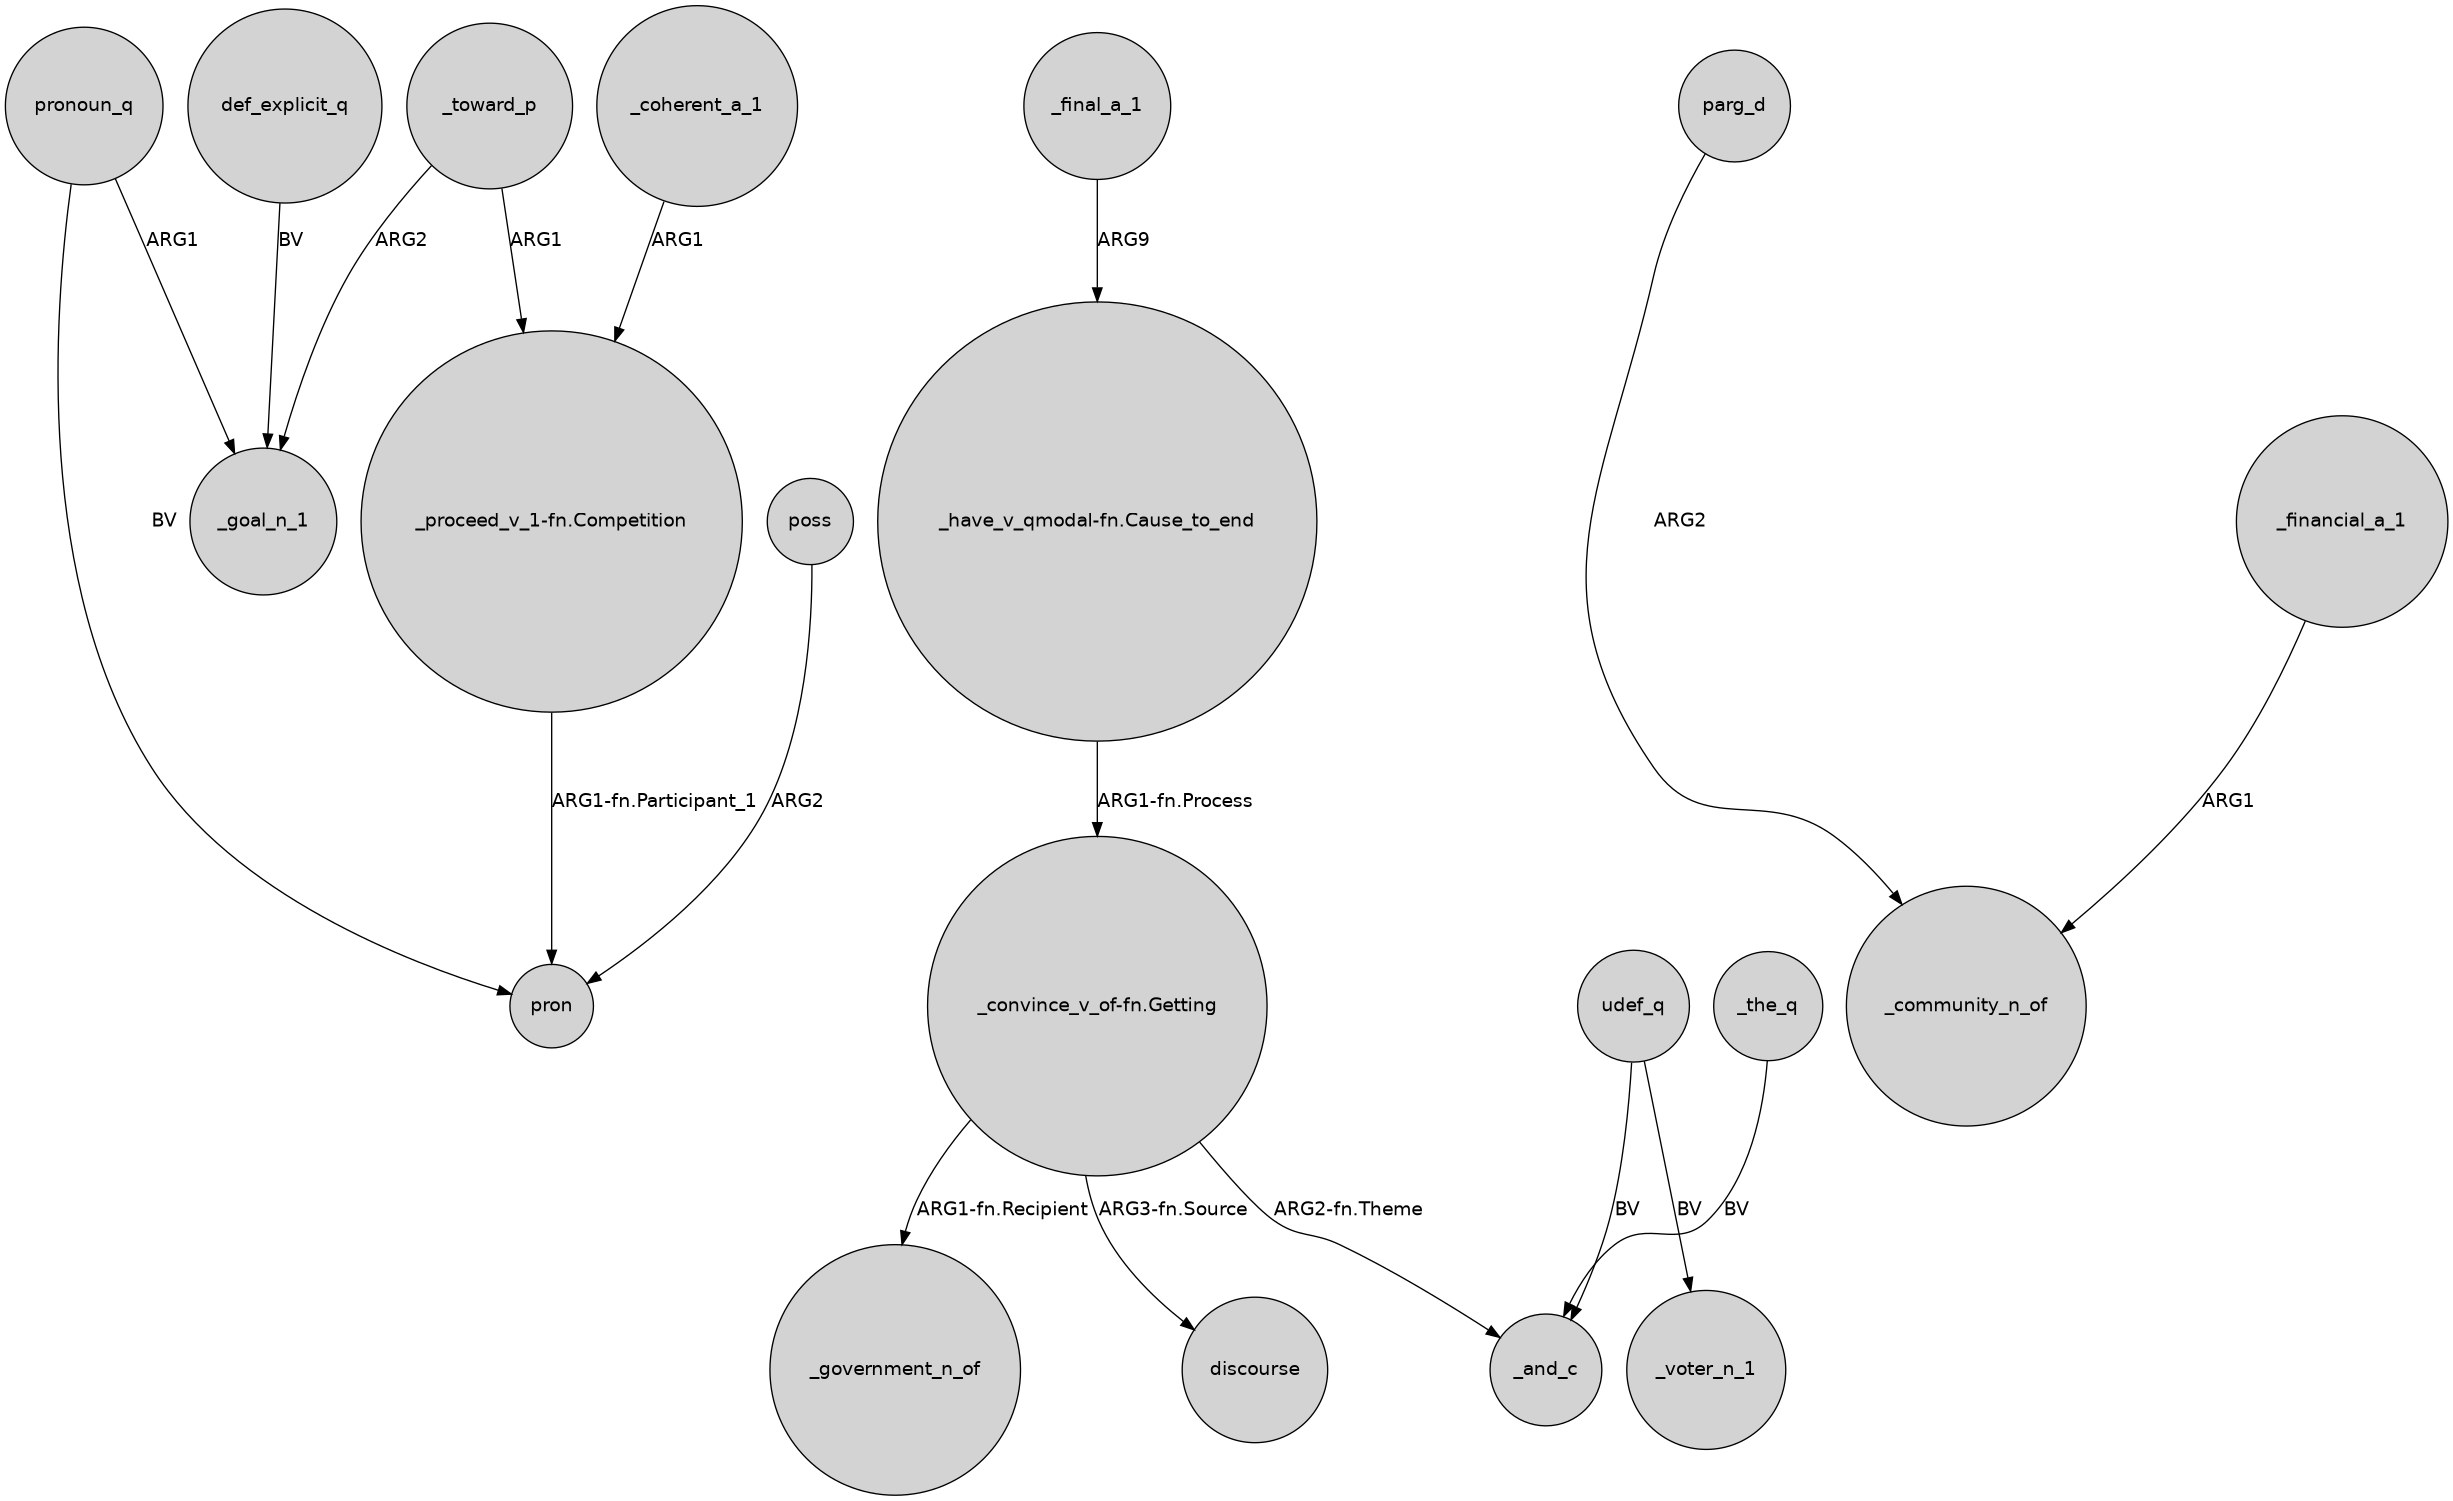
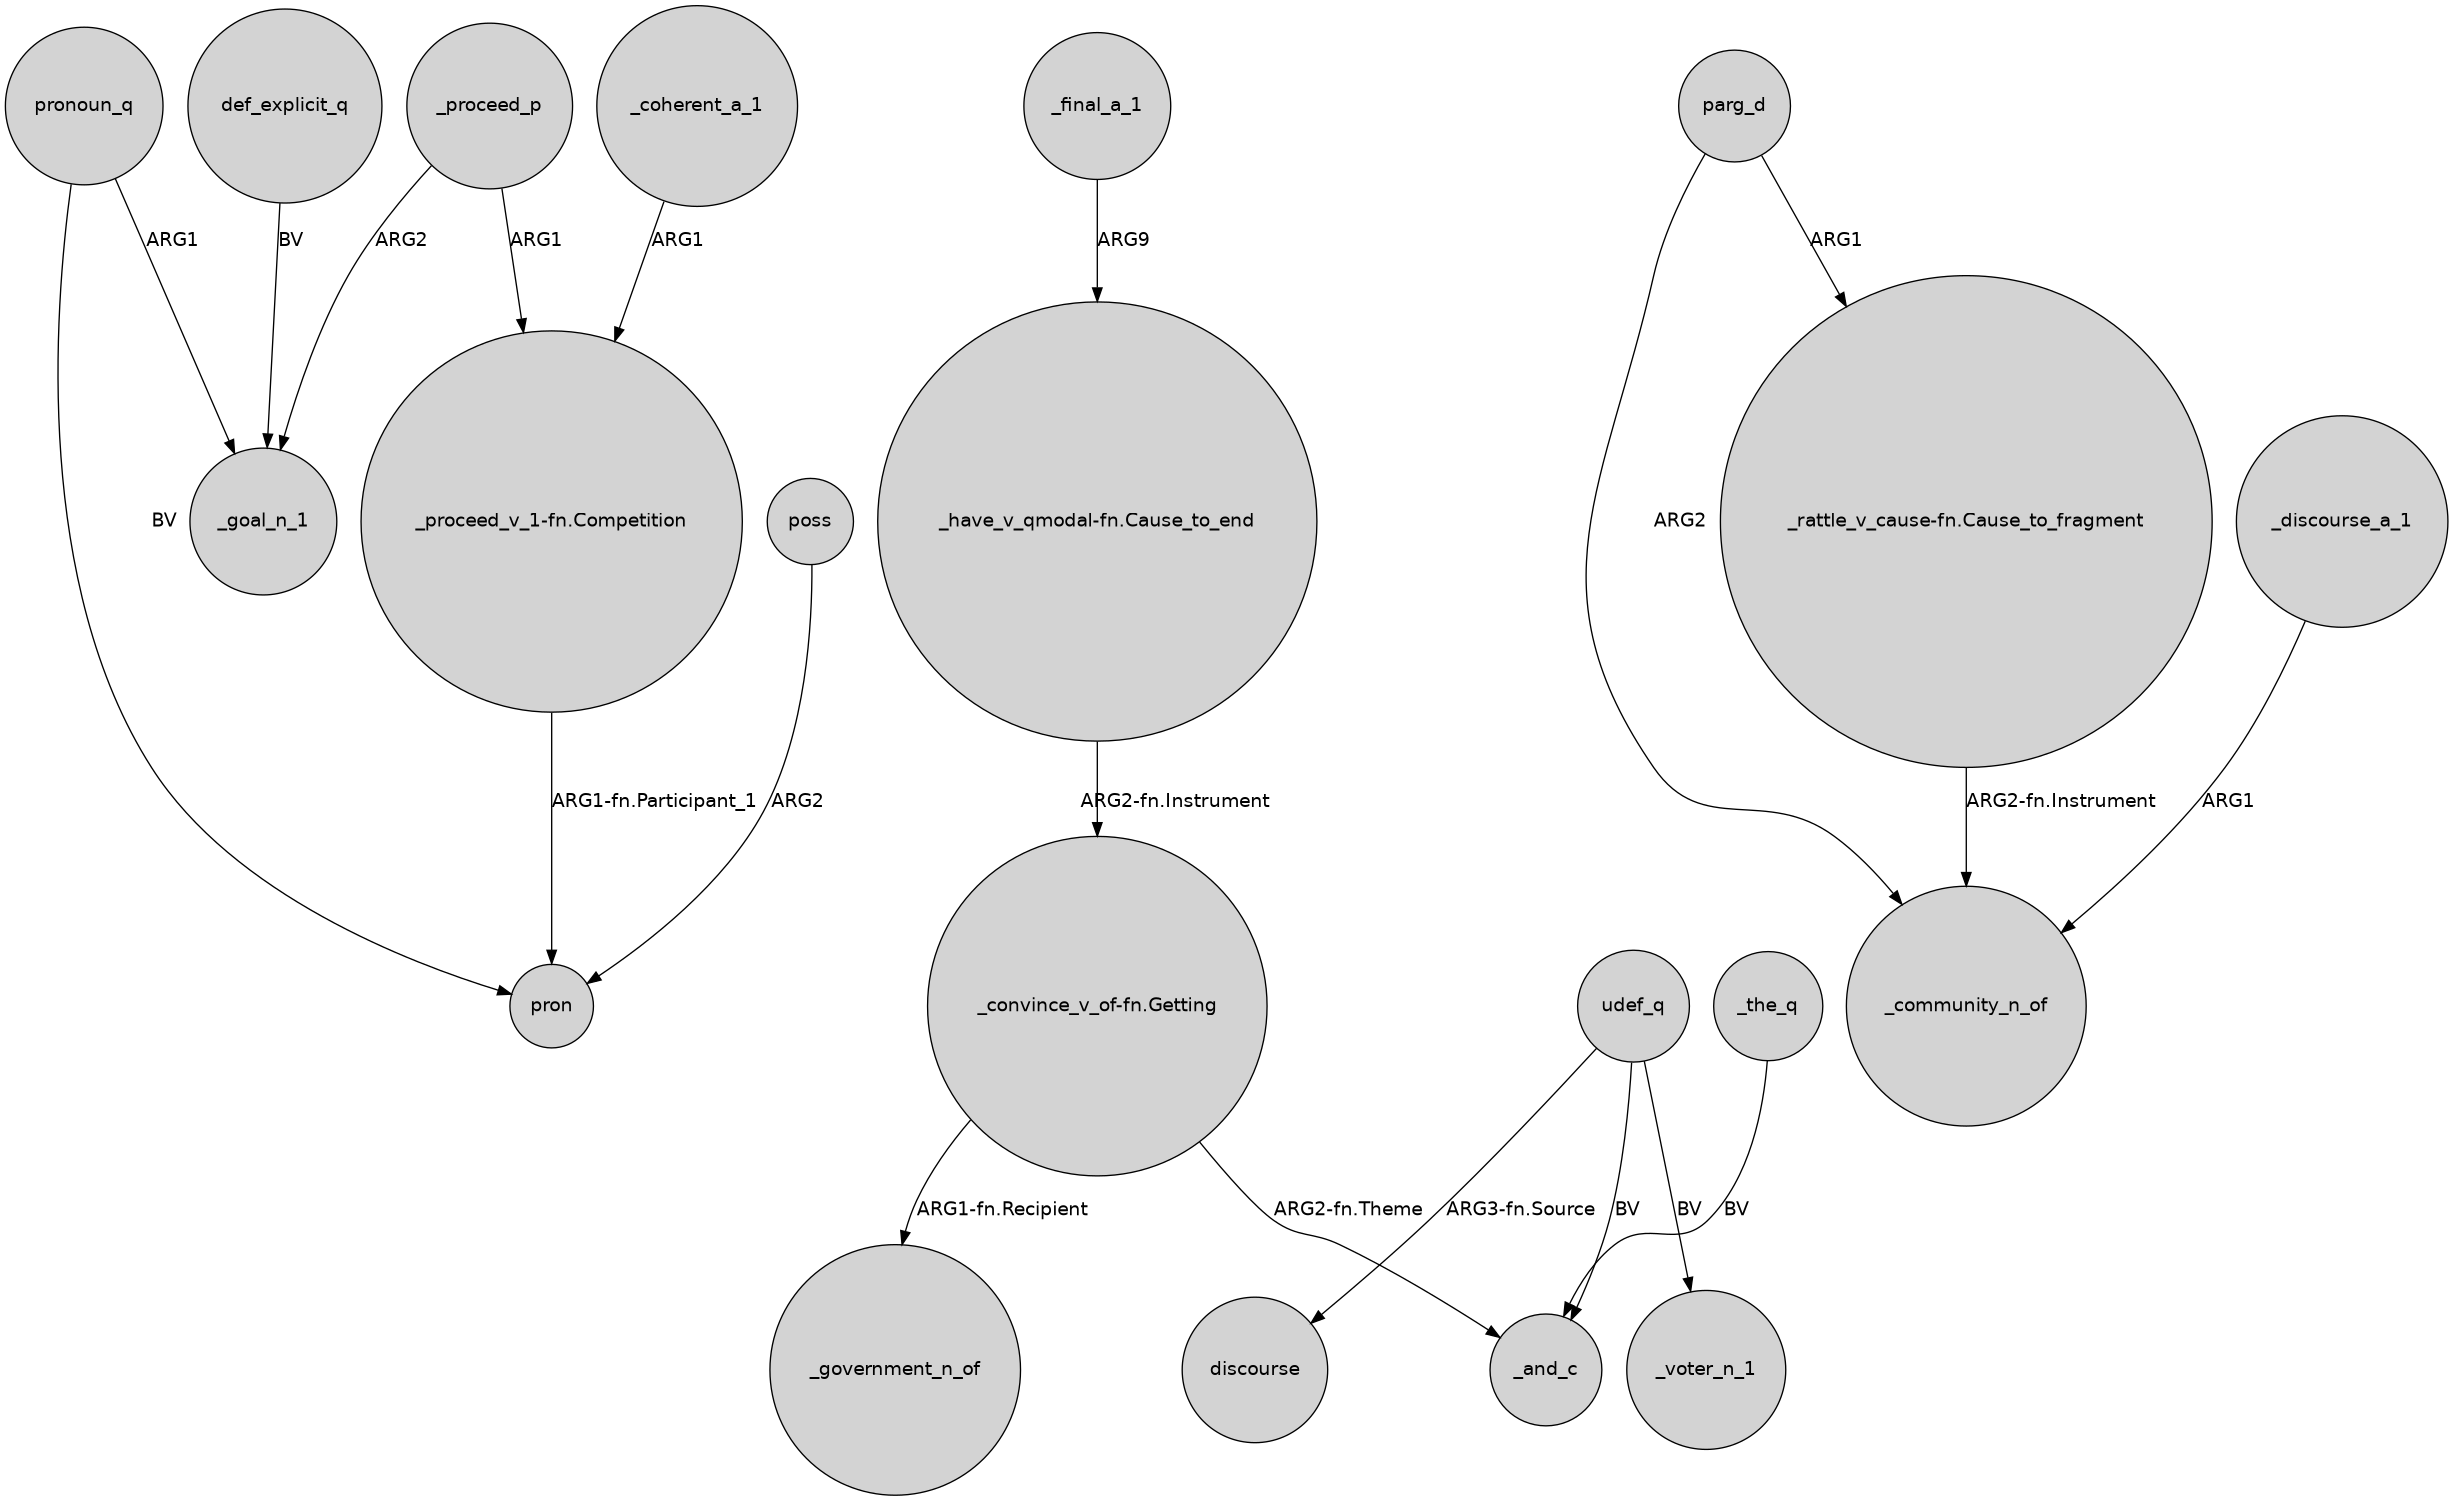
node "_toward_p": label "_toward_p" -> "_proceed_p"
node "_rattle_v_cause-fn.Cause_to_fragment": added
node "_financial_a_1": label "_financial_a_1" -> "_discourse_a_1"
edge "_have_v_qmodal-fn.Cause_to_end" -> "_convince_v_of-fn.Getting": label "ARG1-fn.Process" -> "ARG2-fn.Instrument"
edge "_convince_v_of-fn.Getting" -> "discourse": now "udef_q" -> "discourse"
